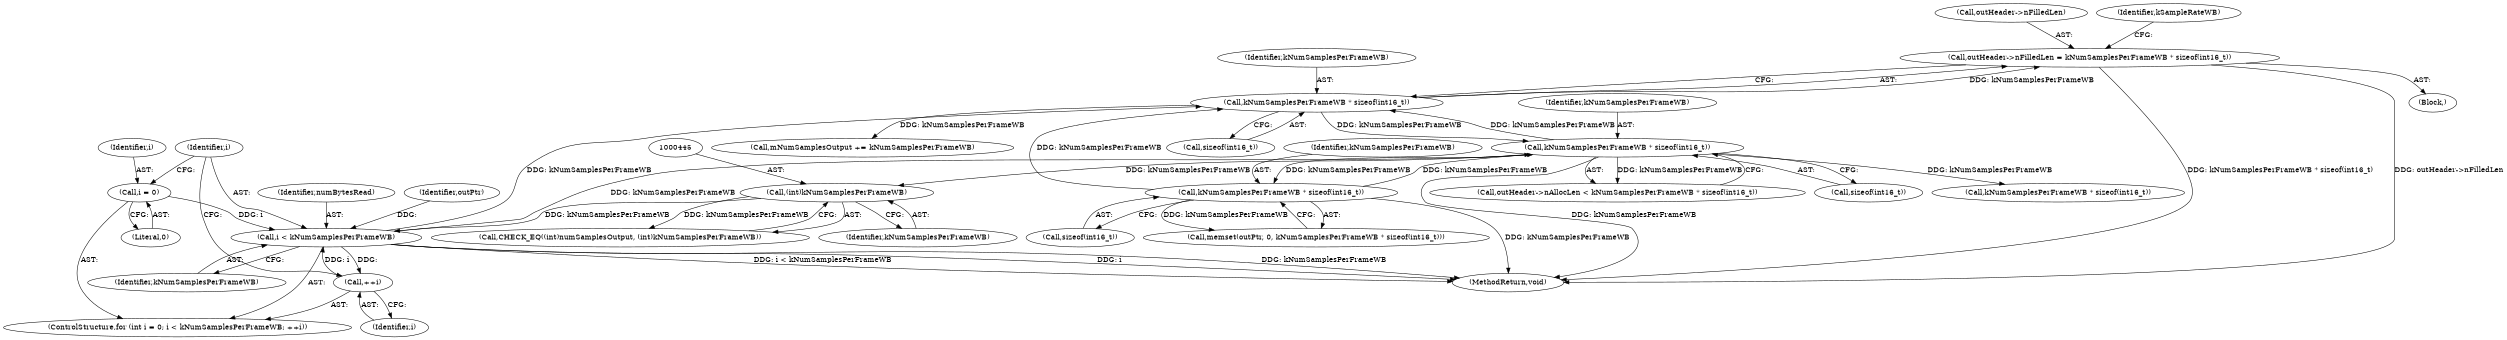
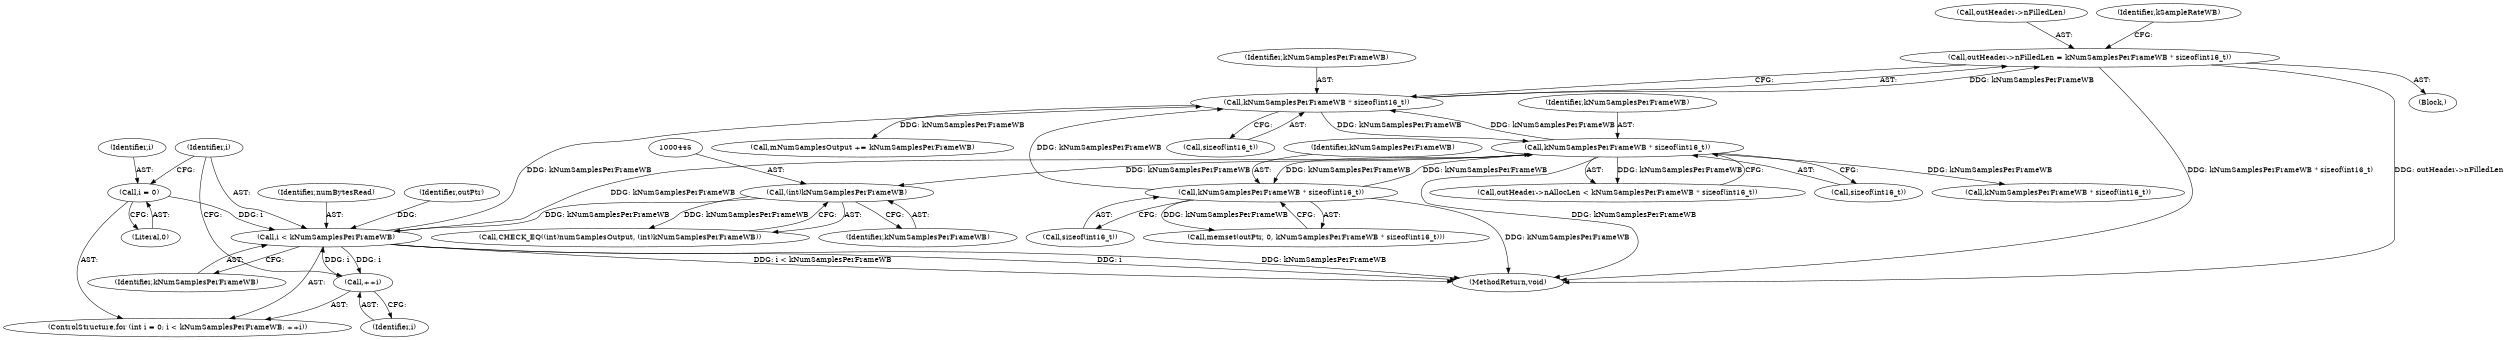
edge "(Call,i < kNumSamplesPerFrameWB)" -> "(Call,++i)": label "DDG: " -> "DDG: i"
